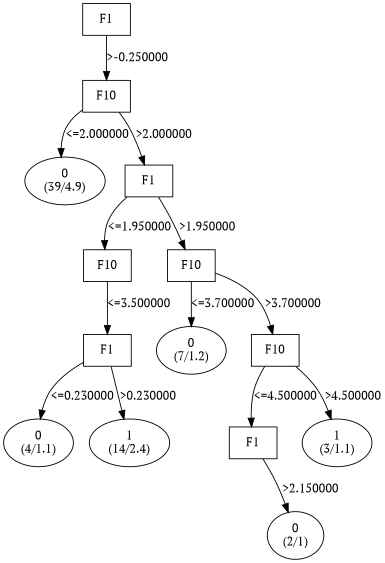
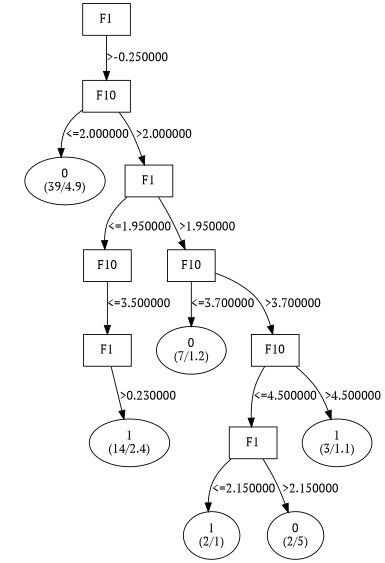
node "0 (4/1.1)": removed
node "1 (2/1)": added
node "0 (2/1)": label "0 (2/1)" -> "0 (2/5)"
